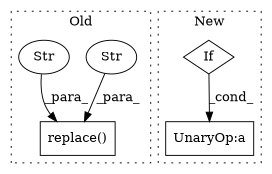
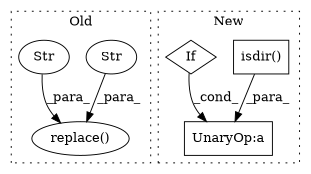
node "isdir()": added
node "replace()": shape box -> ellipse
